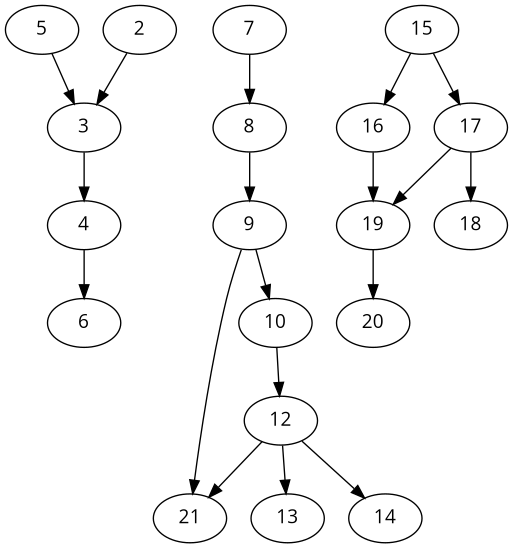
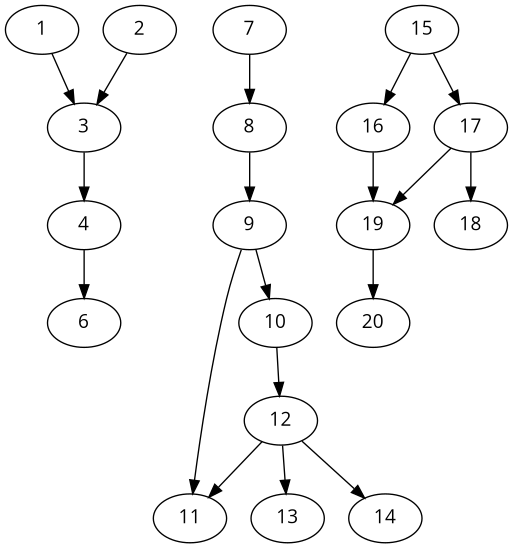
node "5": label "5" -> "1"
node "21": label "21" -> "11"
